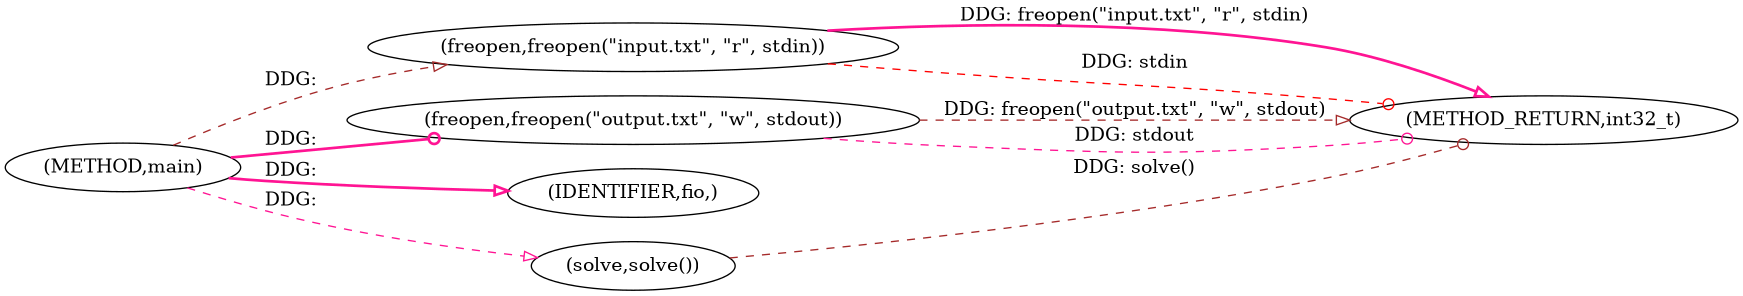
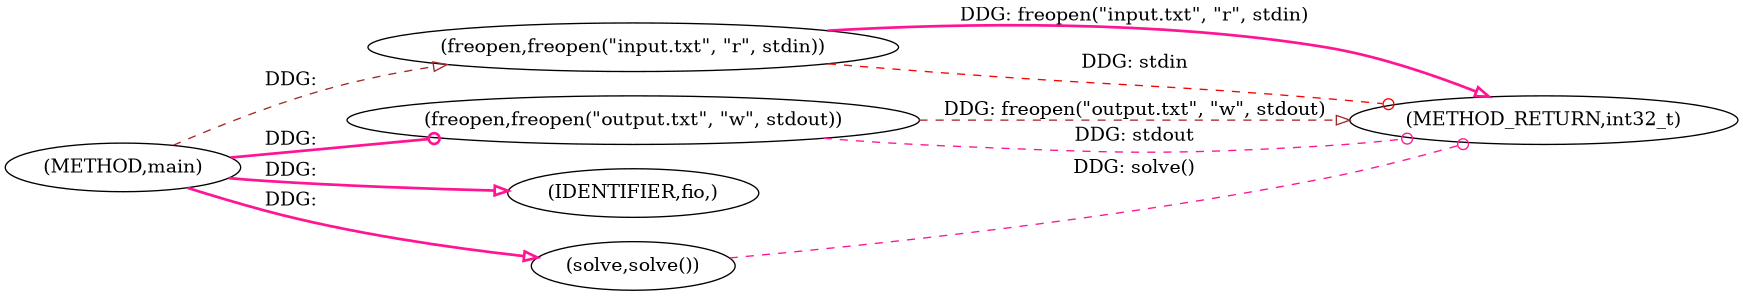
edge "(solve,solve())" -> "(METHOD_RETURN,int32_t)": color brown -> deeppink
edge "(METHOD,main)" -> "(solve,solve())": style dashed -> bold
